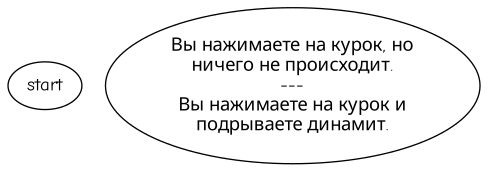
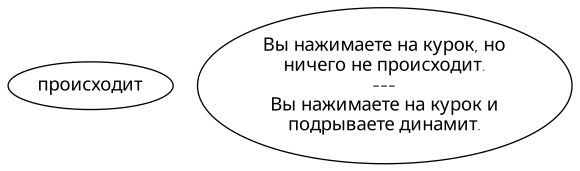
node "start": label "start" -> "происходит"
